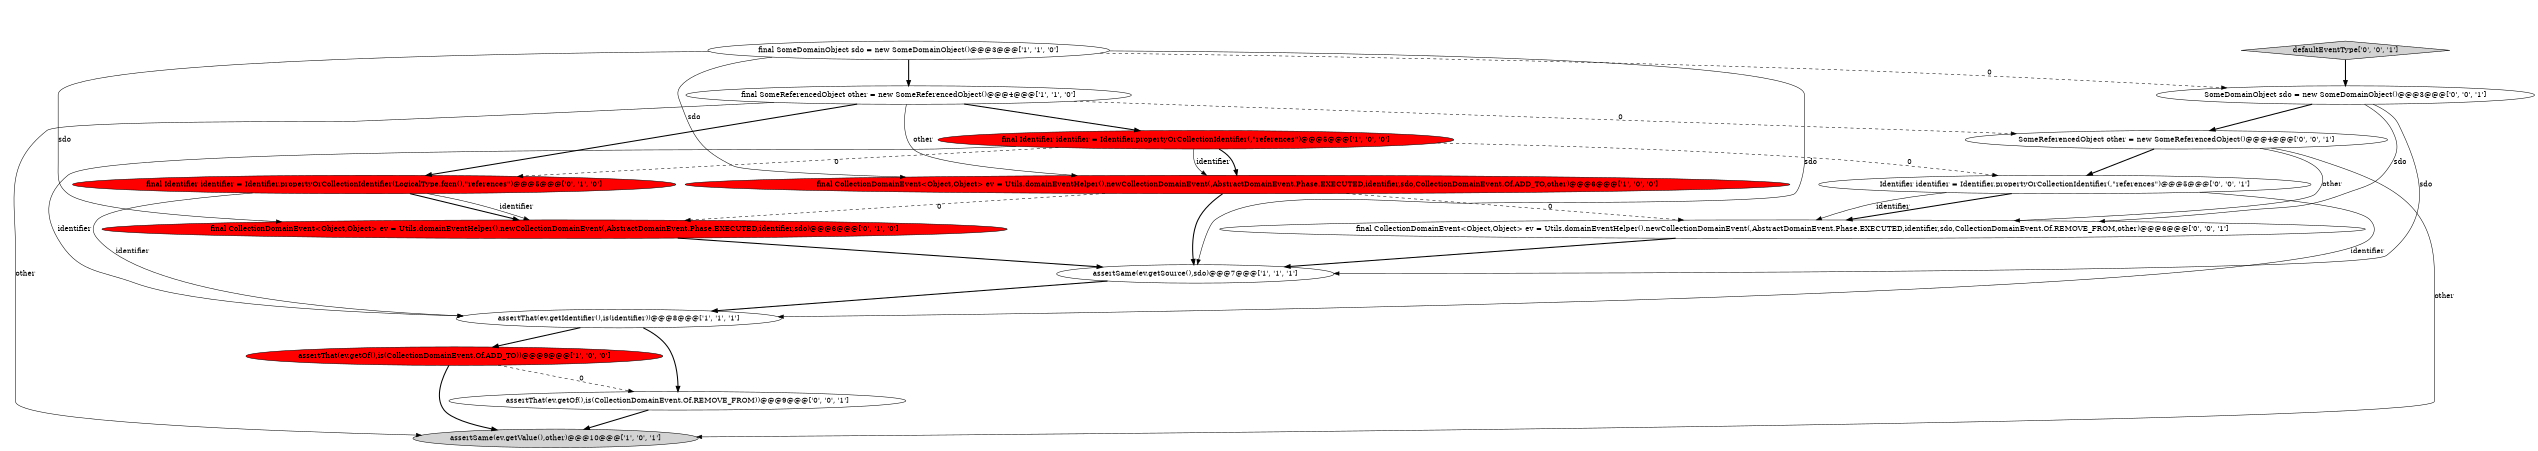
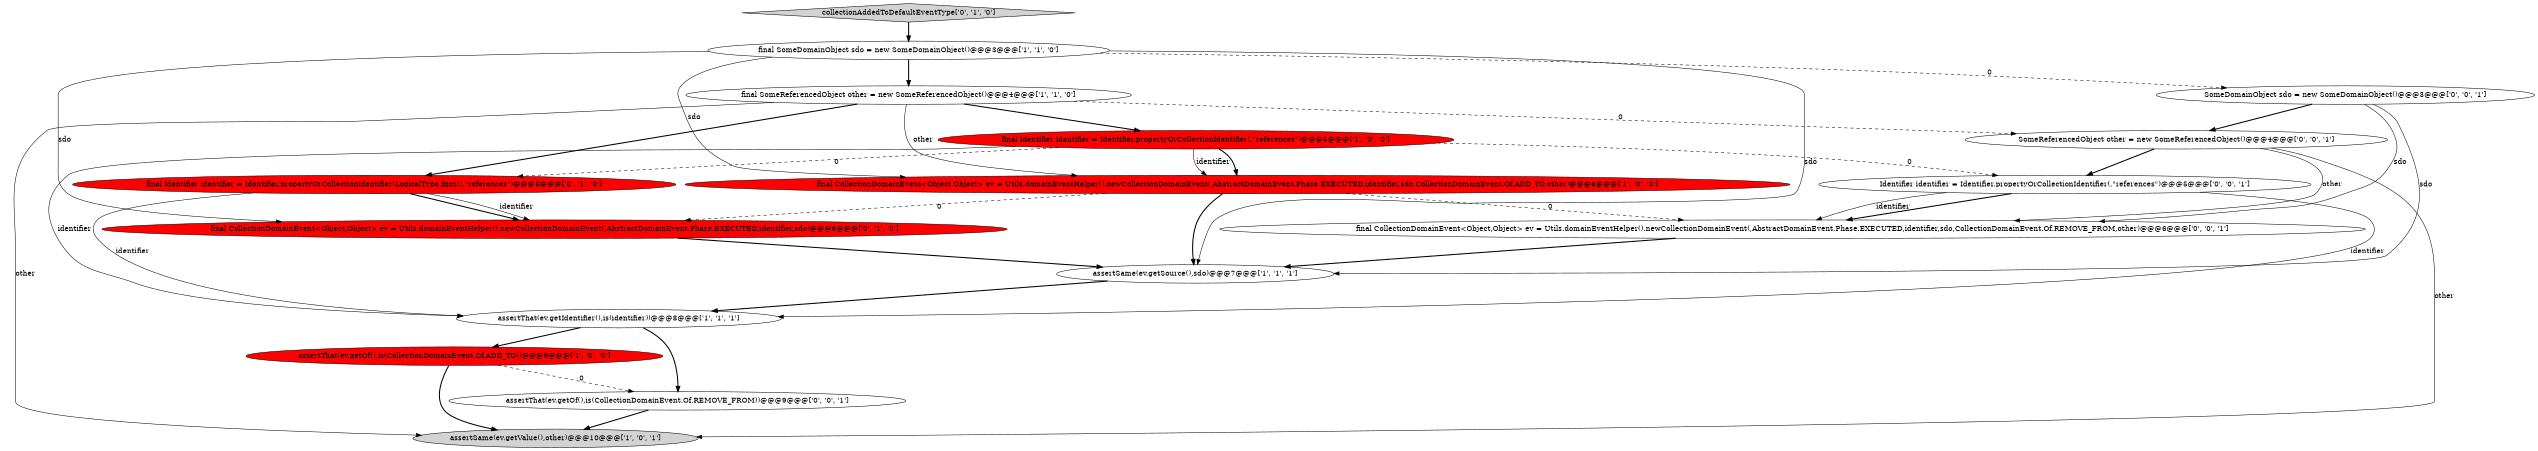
node "collectionAddedToDefaultEventType['0', '1', '0']": added
node "defaultEventType['0', '0', '1']": removed
